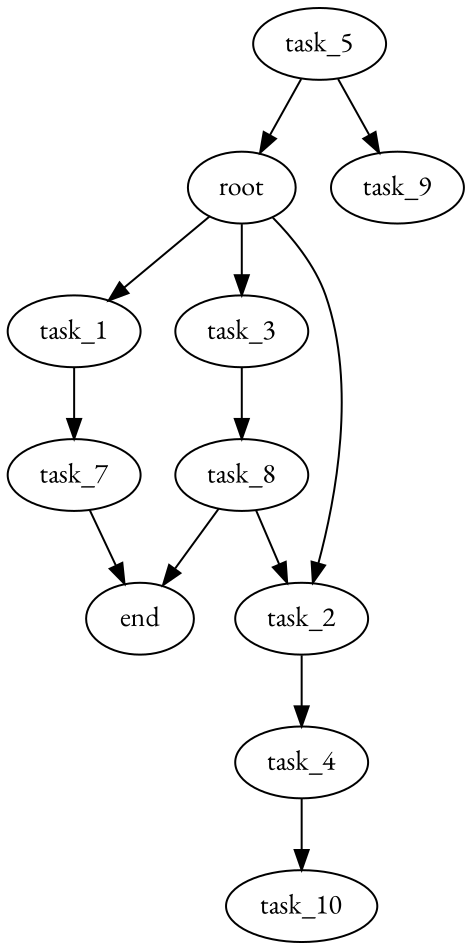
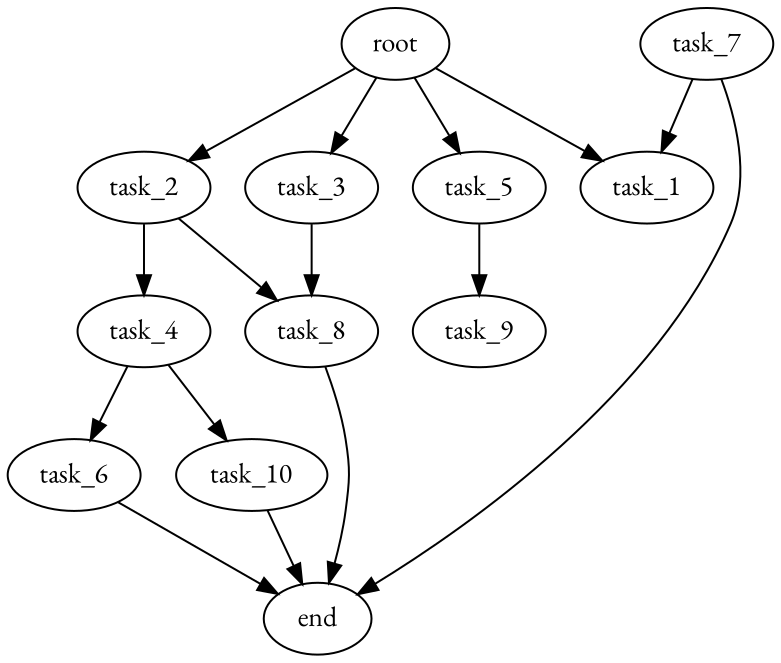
edge "task_5" -> "root": reversed
edge "task_1" -> "task_7": reversed
node "task_6": added
edge "task_8" -> "task_2": reversed
edge "task_10" -> "end": added
